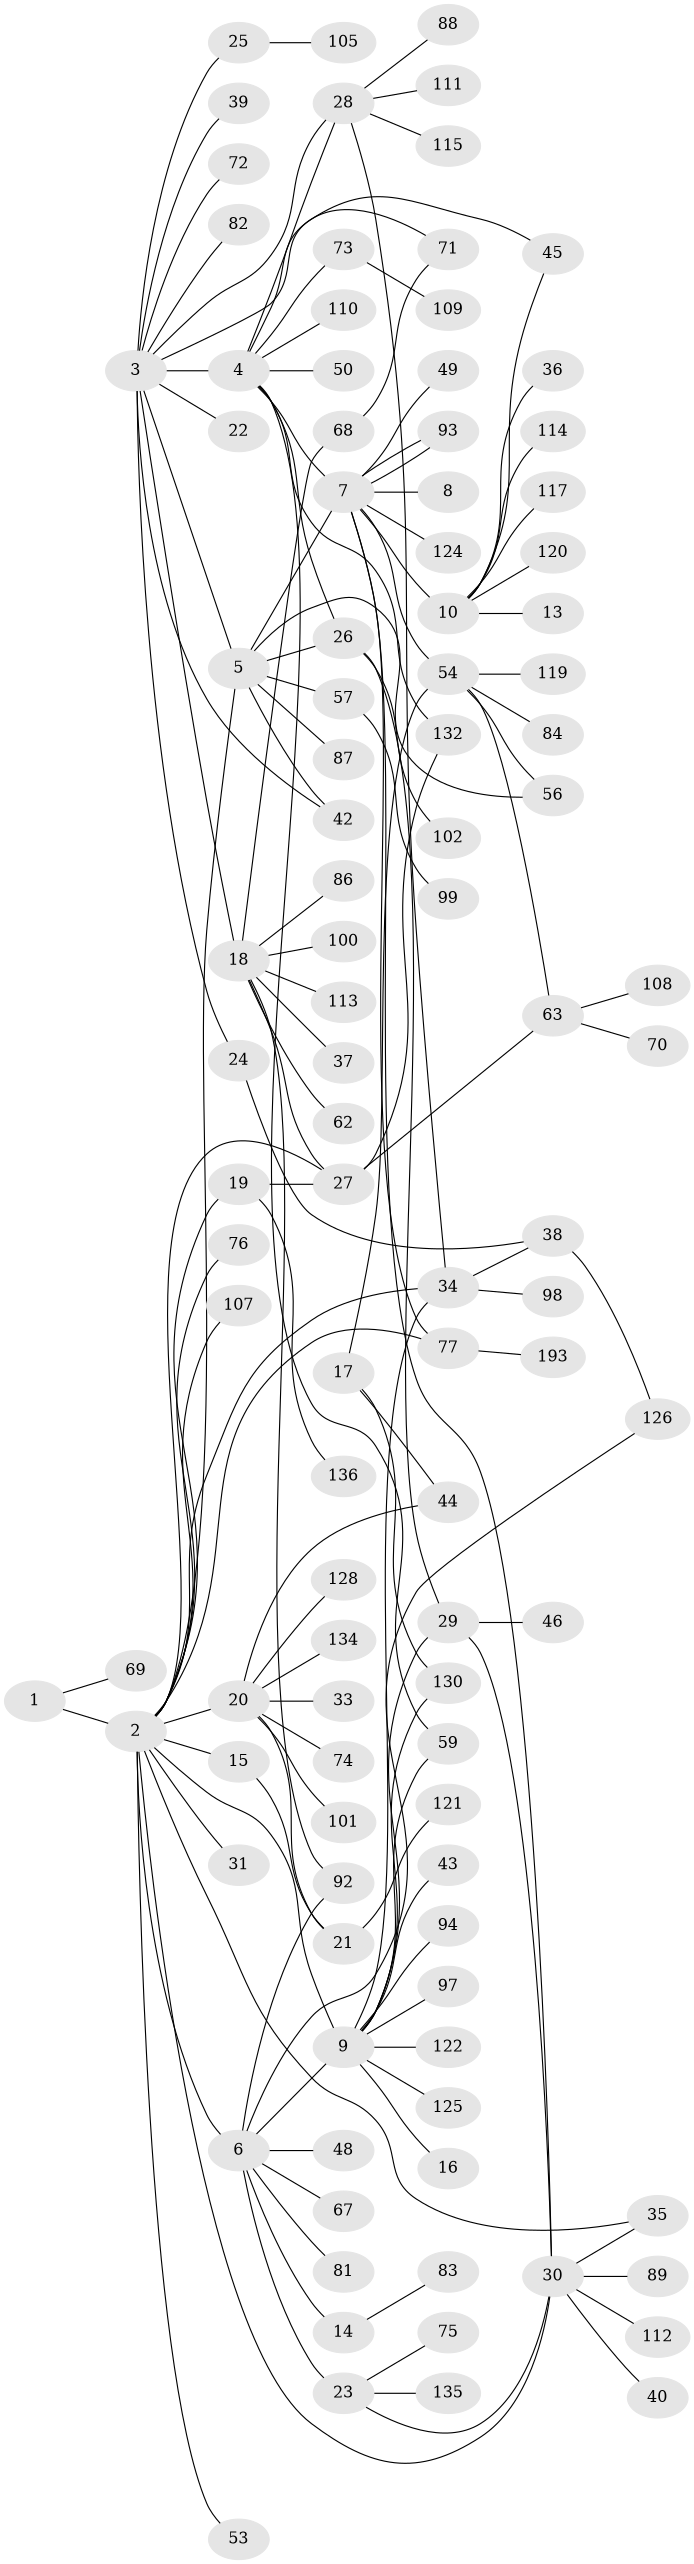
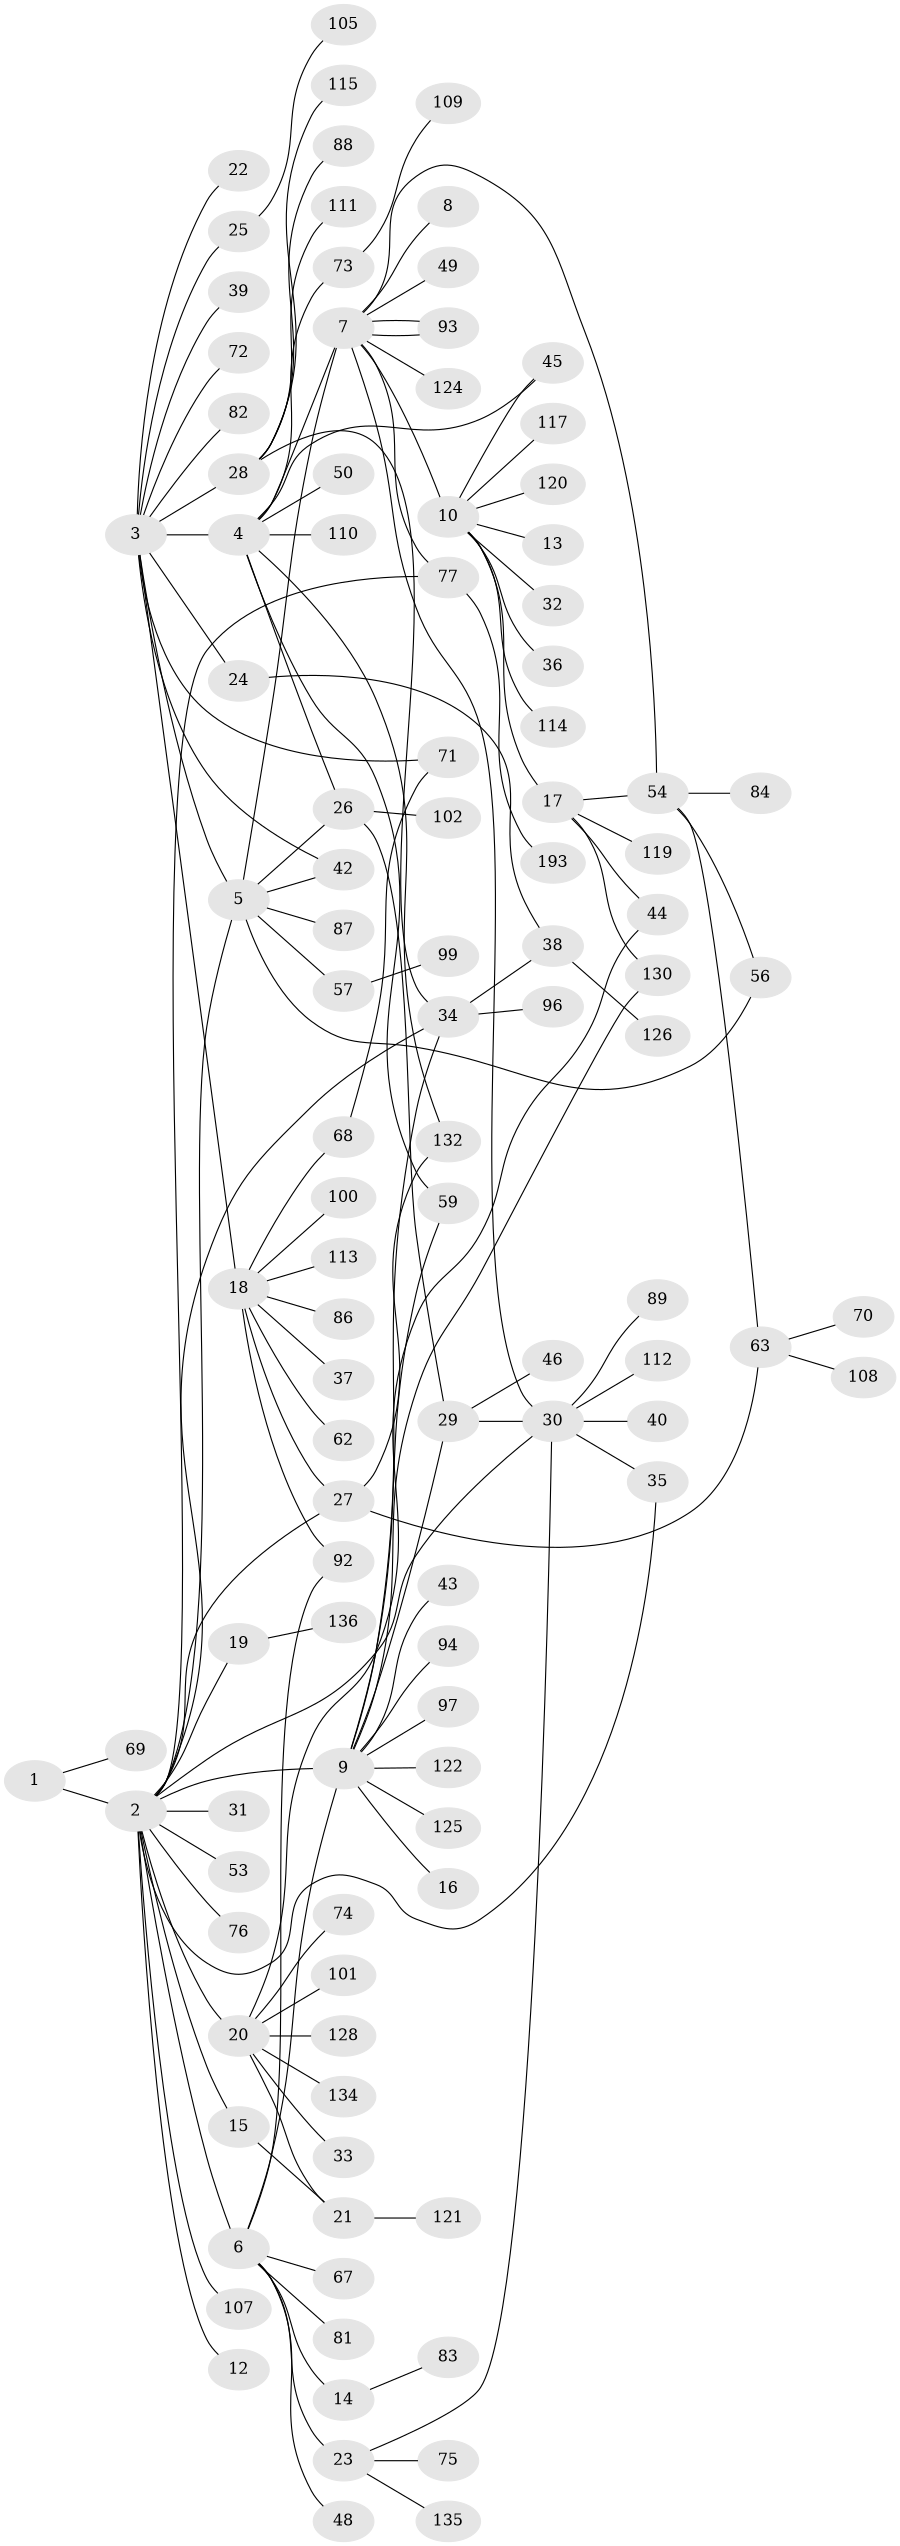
edge "28" -- "4": removed
node "32": added
edge "54" -- "119": now "17" -- "119"
edge "10" -- "17": added
edge "19" -- "27": removed
node "98": label "98" -> "96"
edge "126" -- "6": removed
node "12": added
